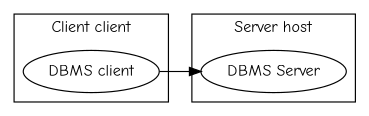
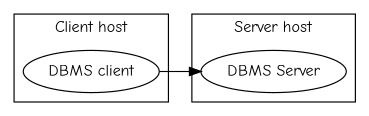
cluster "Client client": label "Client client" -> "Client host"
